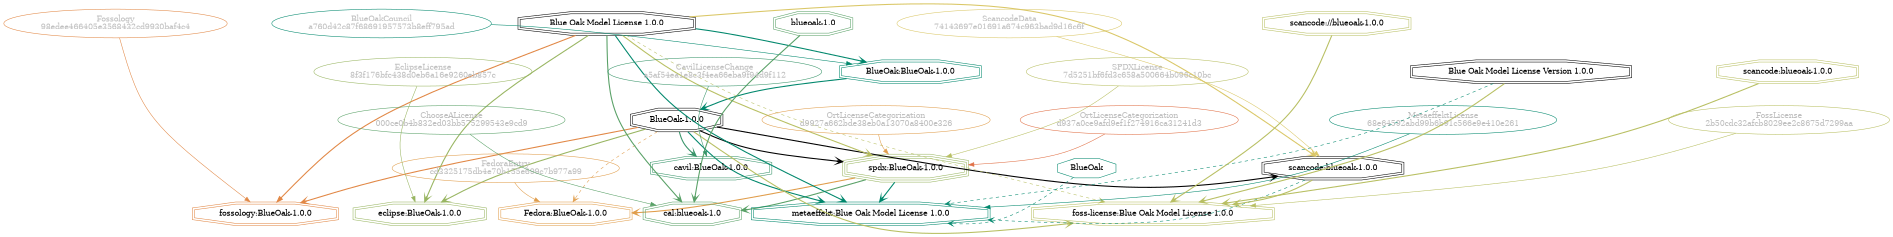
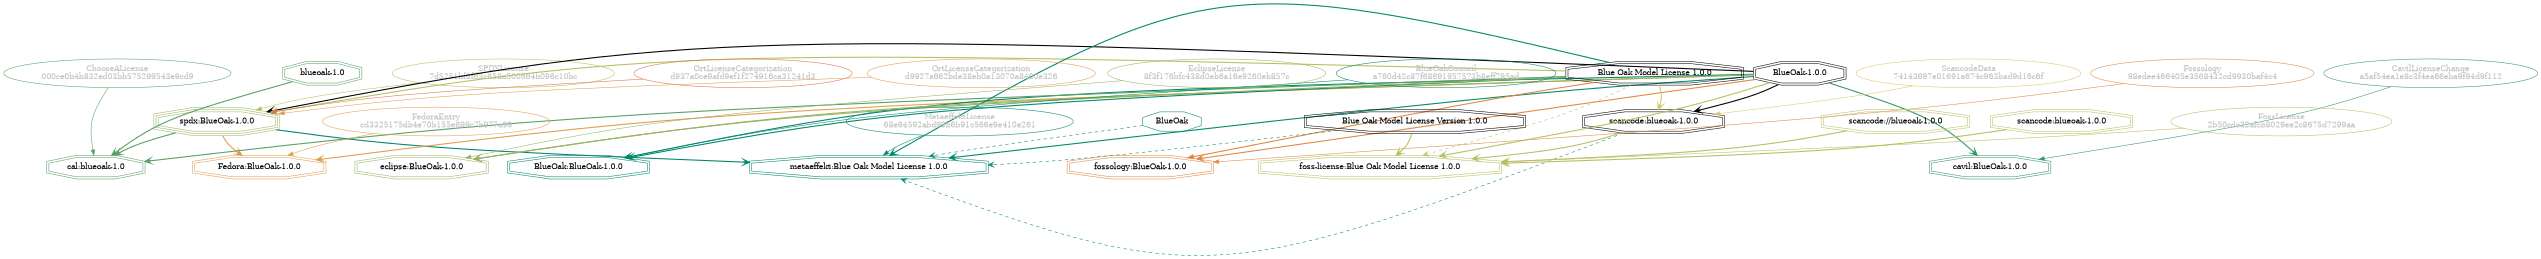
edge "BlueOak:BlueOak-1.0.0" -> "BlueOak-1.0.0": reversed
edge "BlueOak-1.0.0" -> "Fedora:BlueOak-1.0.0": style dashed -> bold
